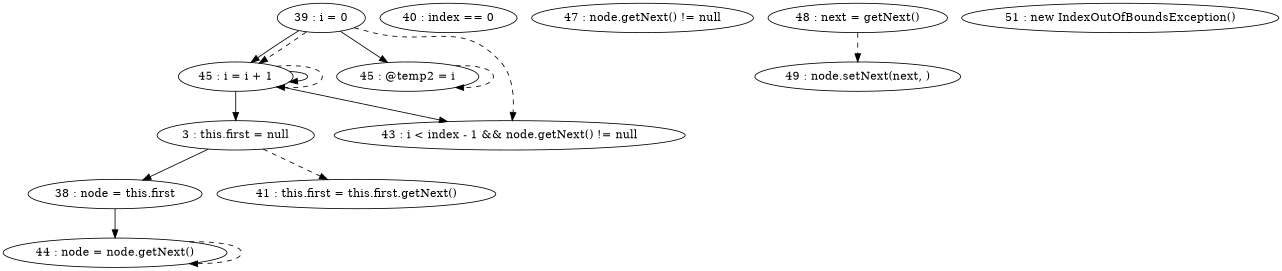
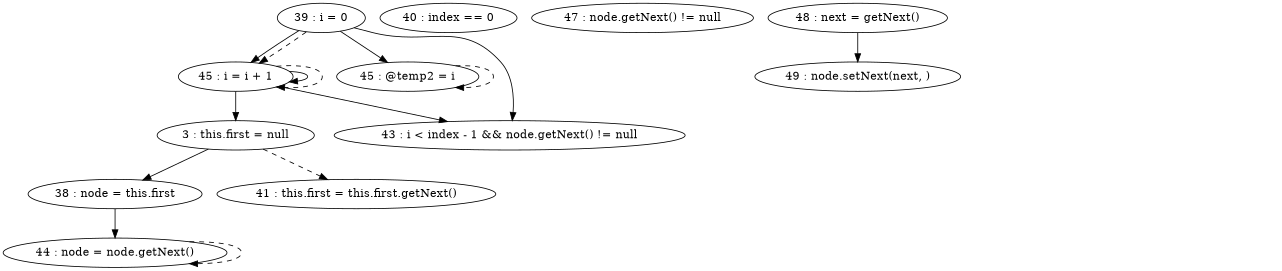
node "51 : new IndexOutOfBoundsException()": removed
edge "39 : i = 0" -> "43 : i < index - 1 && node.getNext() != null": style dashed -> solid
edge "48 : next = getNext()" -> "49 : node.setNext(next, )": style dashed -> solid
